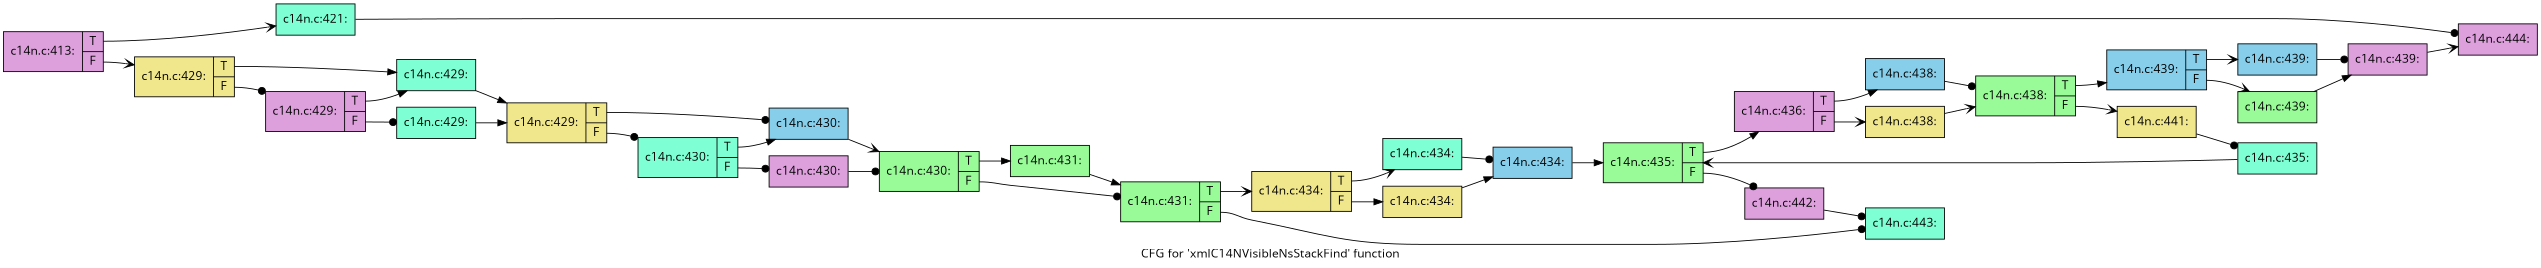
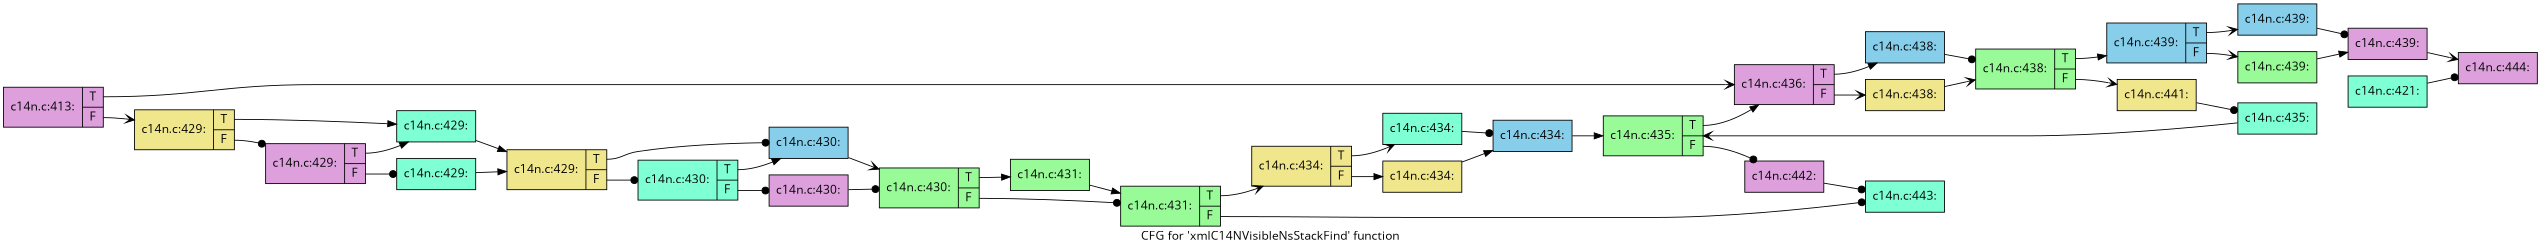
edge "c14n.c:413:" -> "c14n.c:421:": now "c14n.c:413:" -> "c14n.c:436:"
